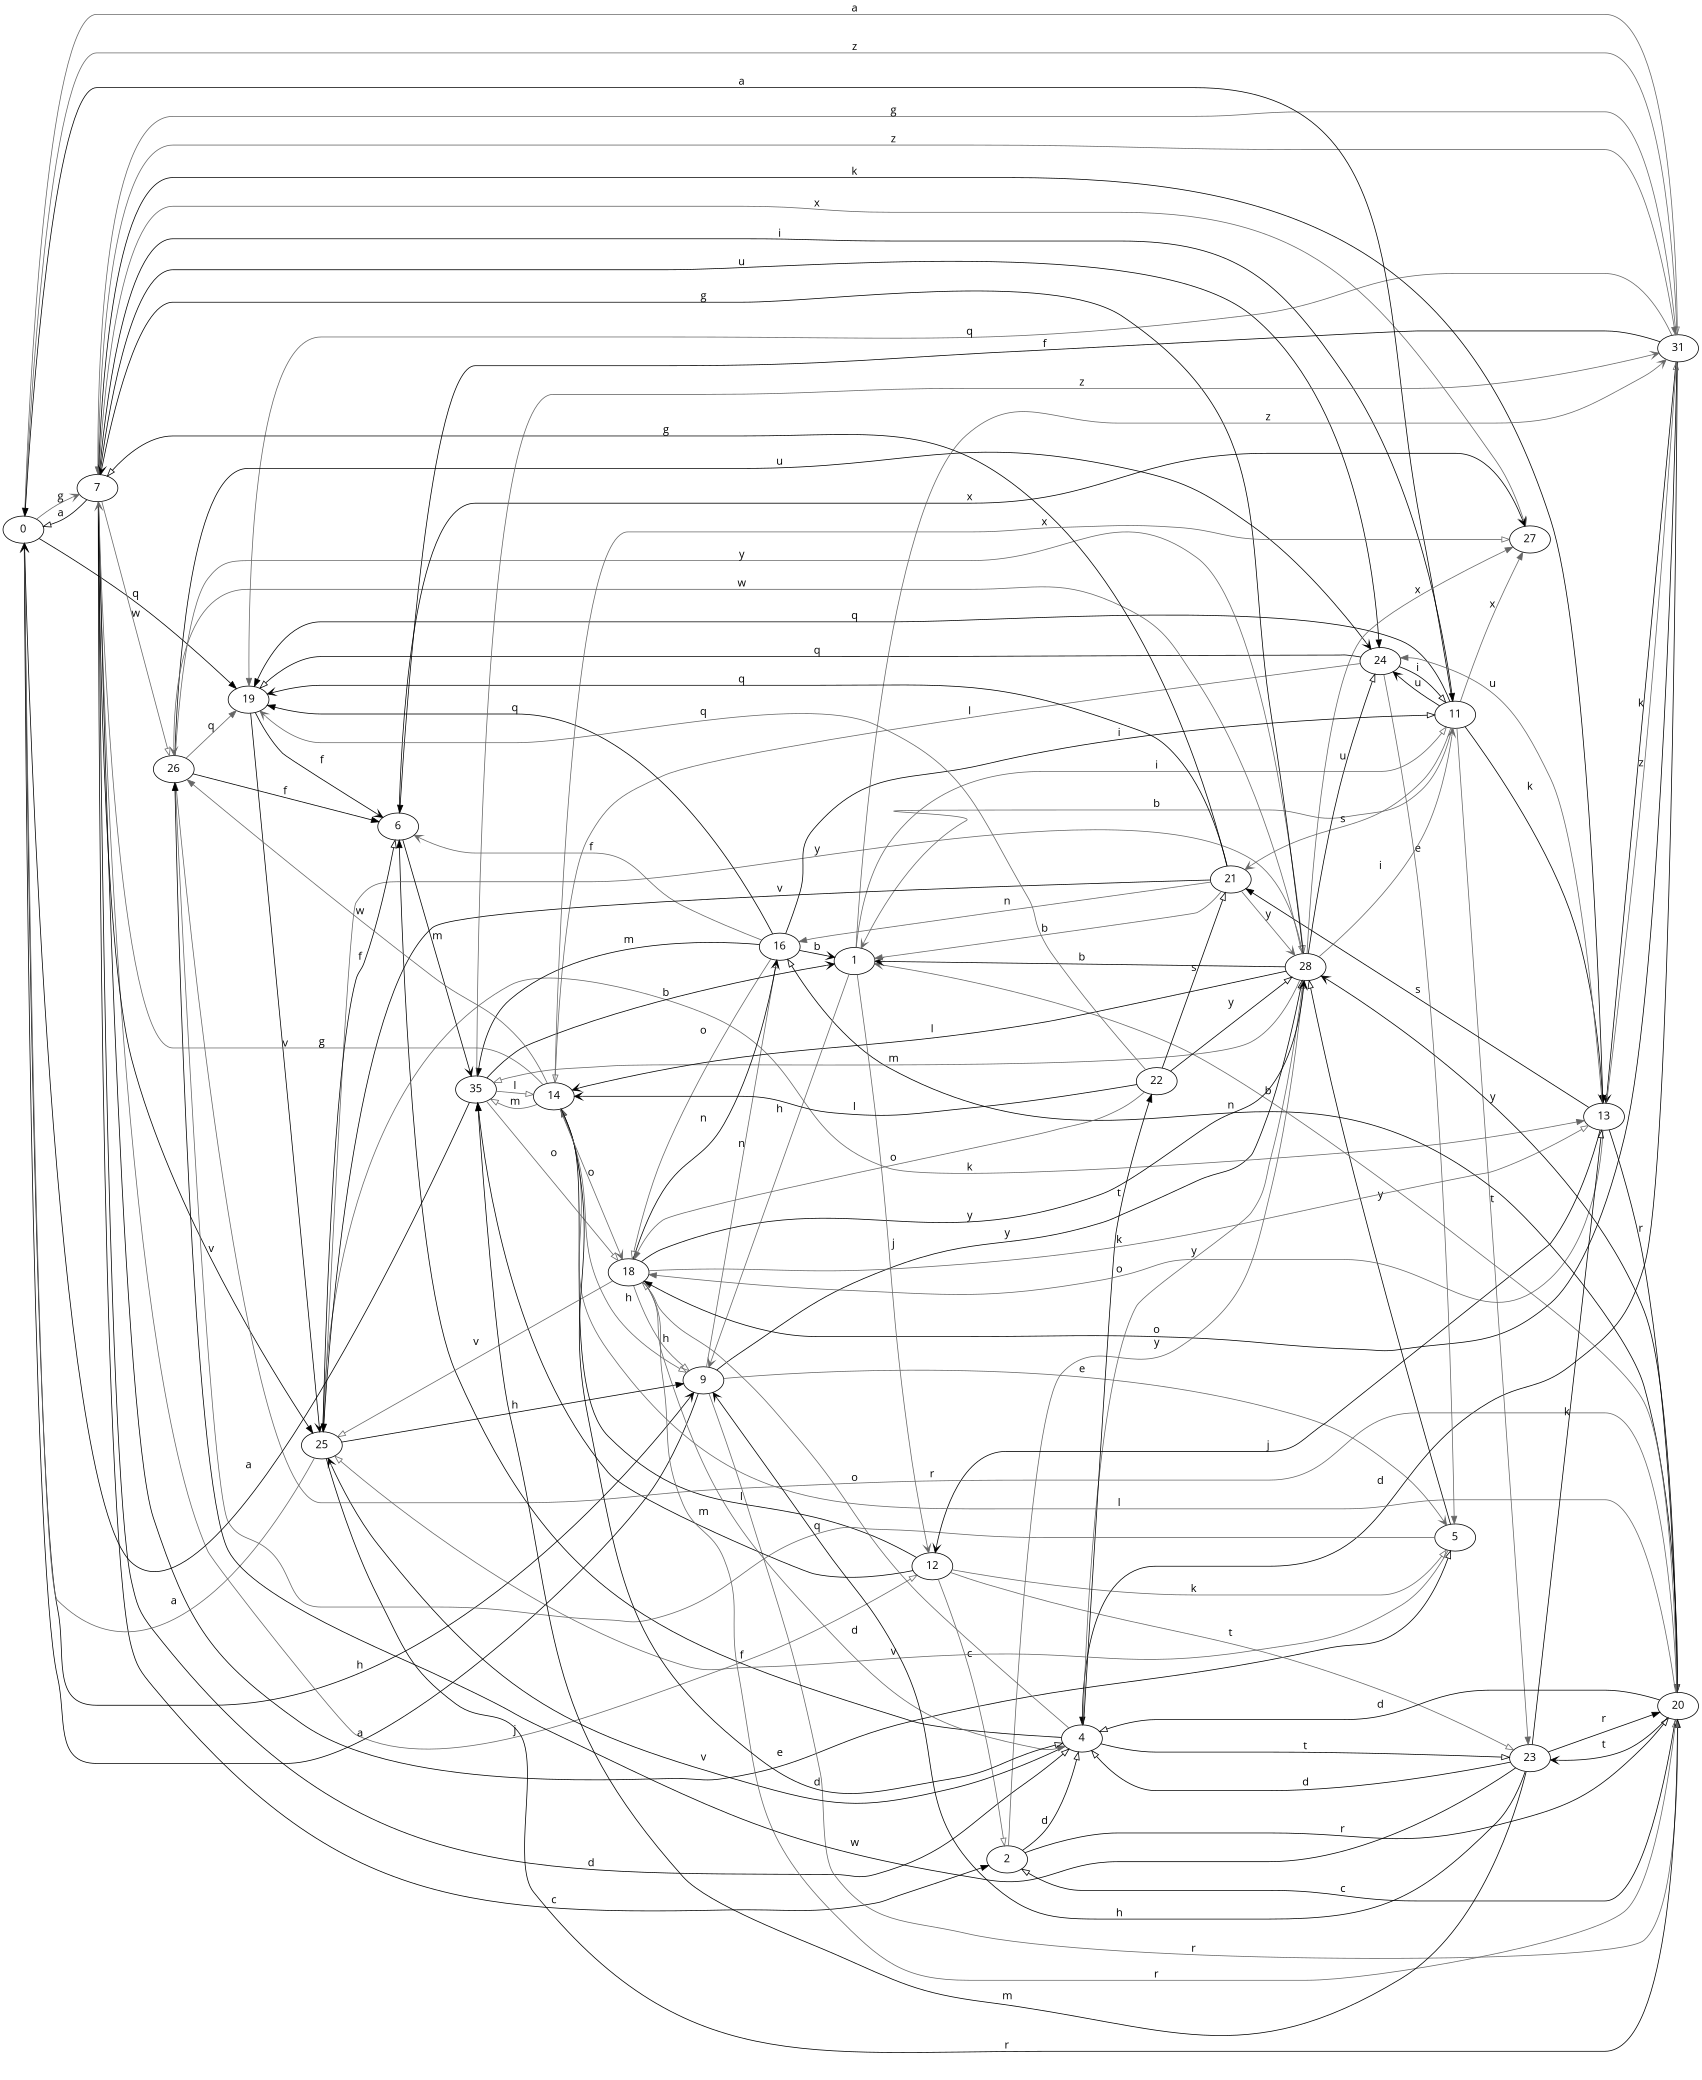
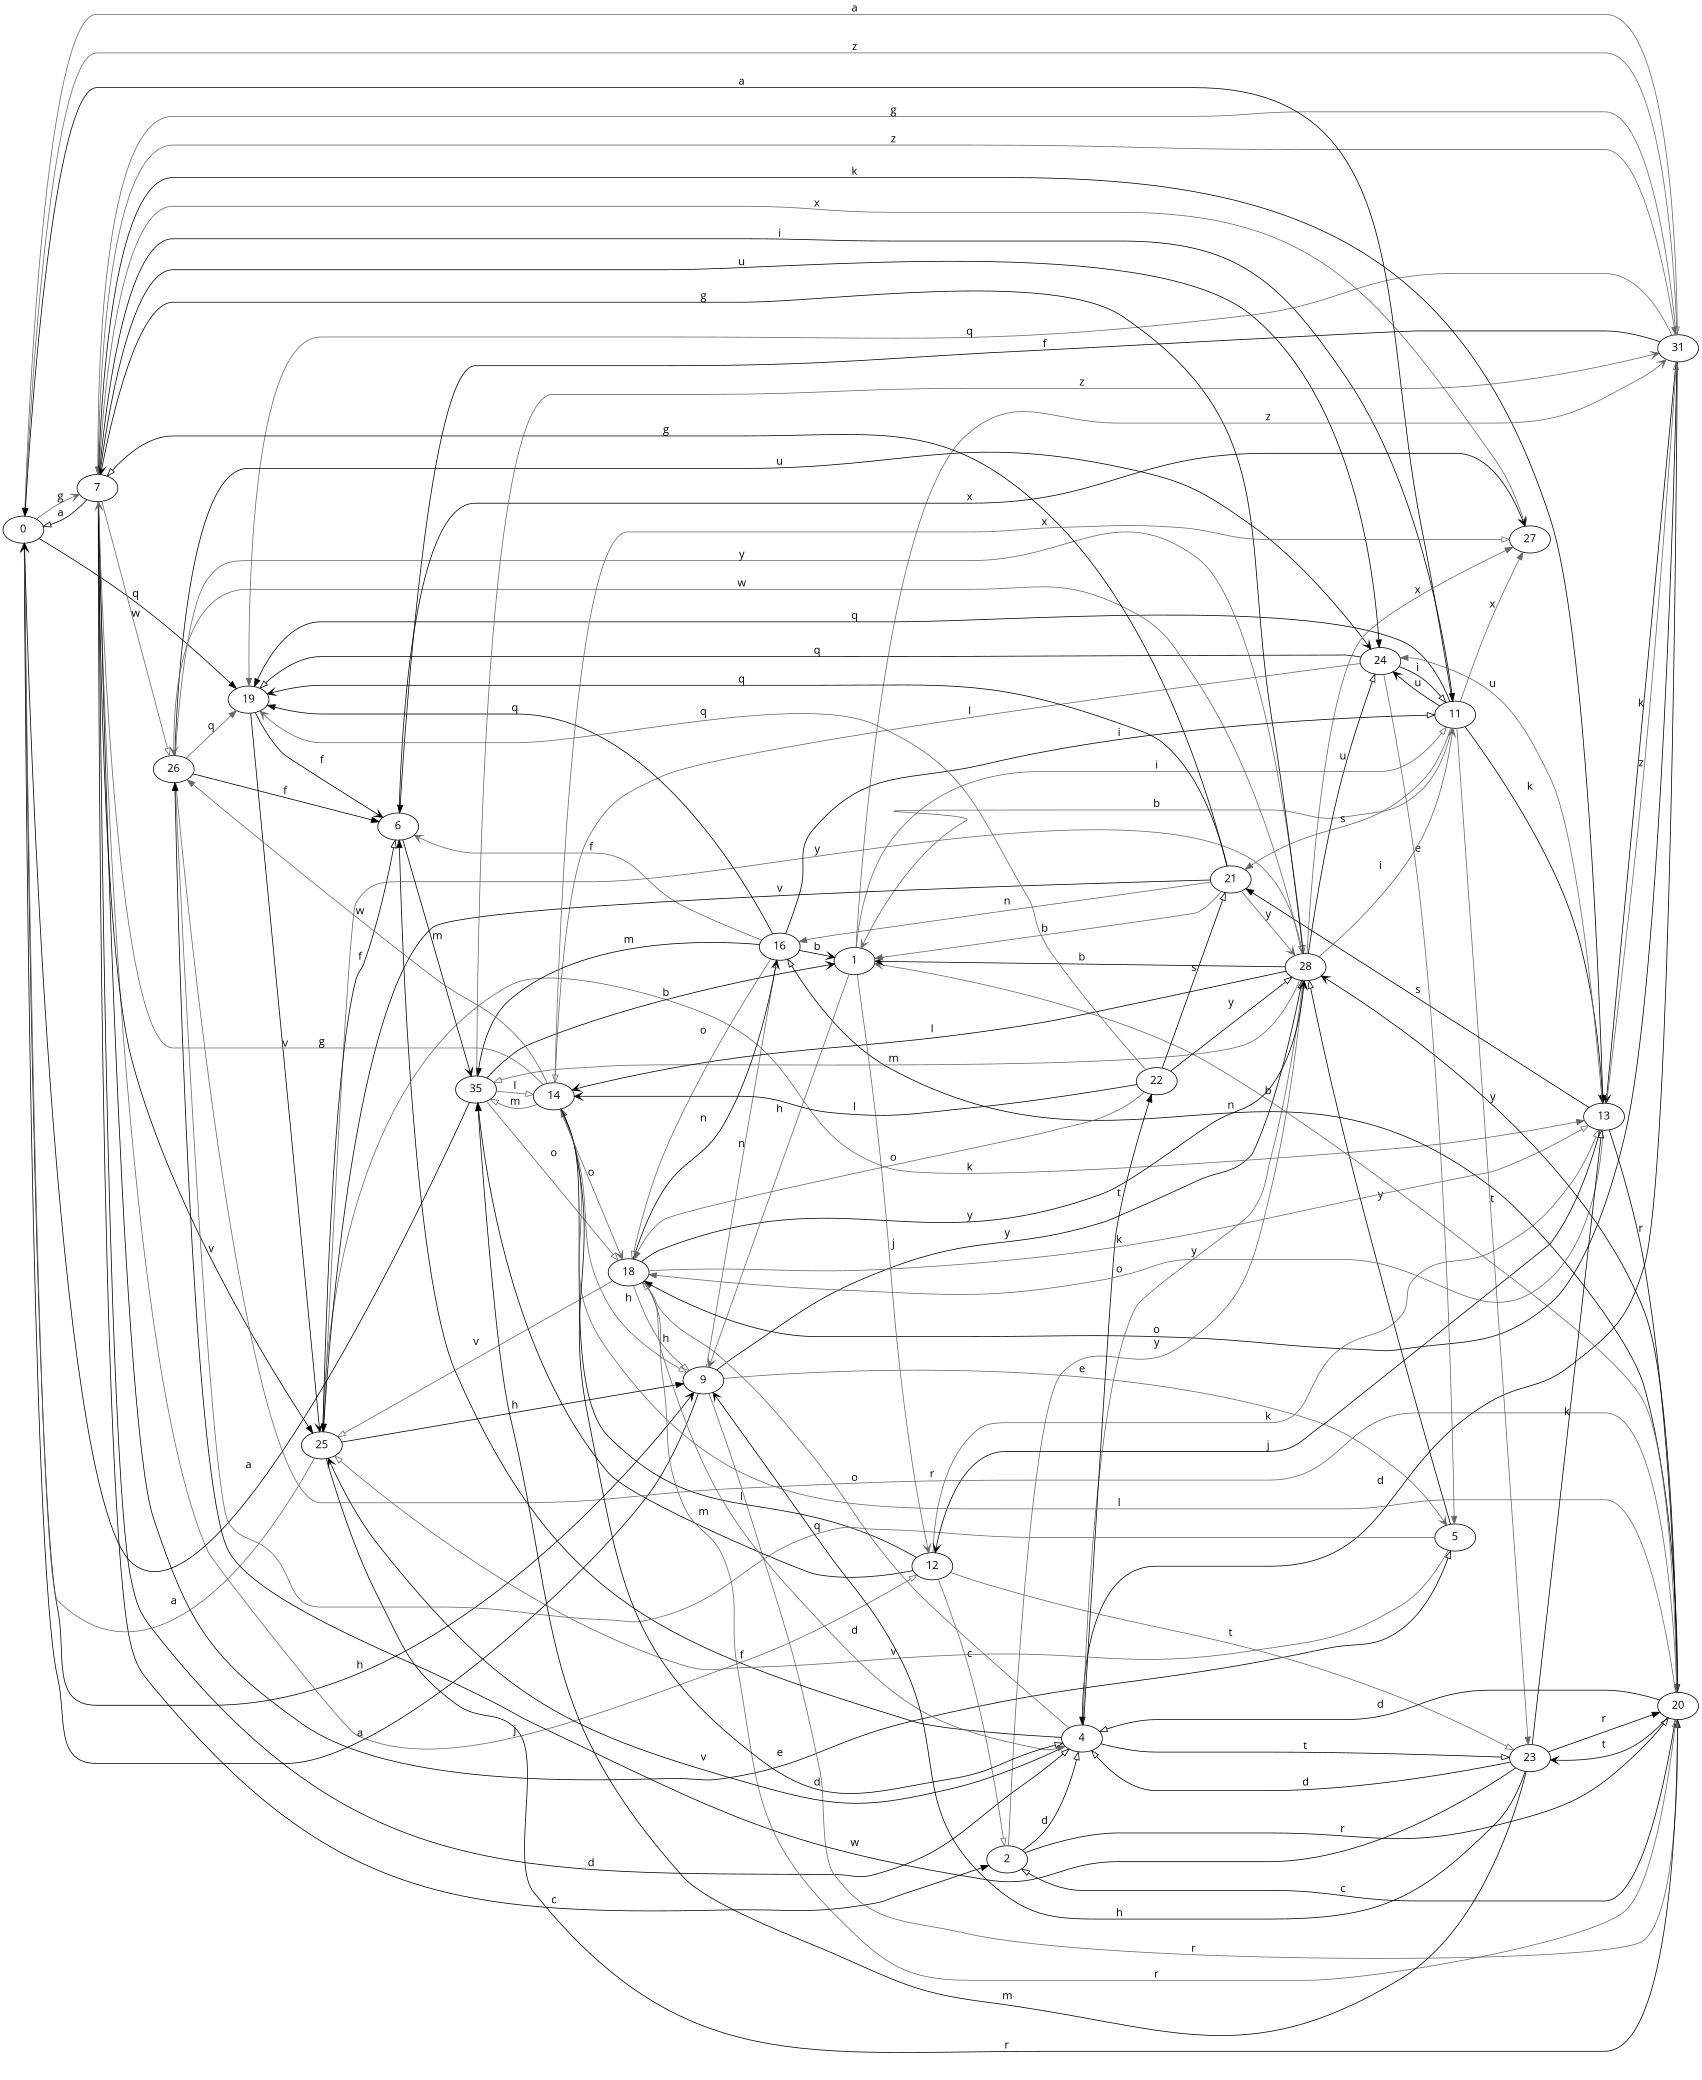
edge "11" -> "21": arrowhead vee -> normal
edge "12" -> "5": now "12" -> "13"
